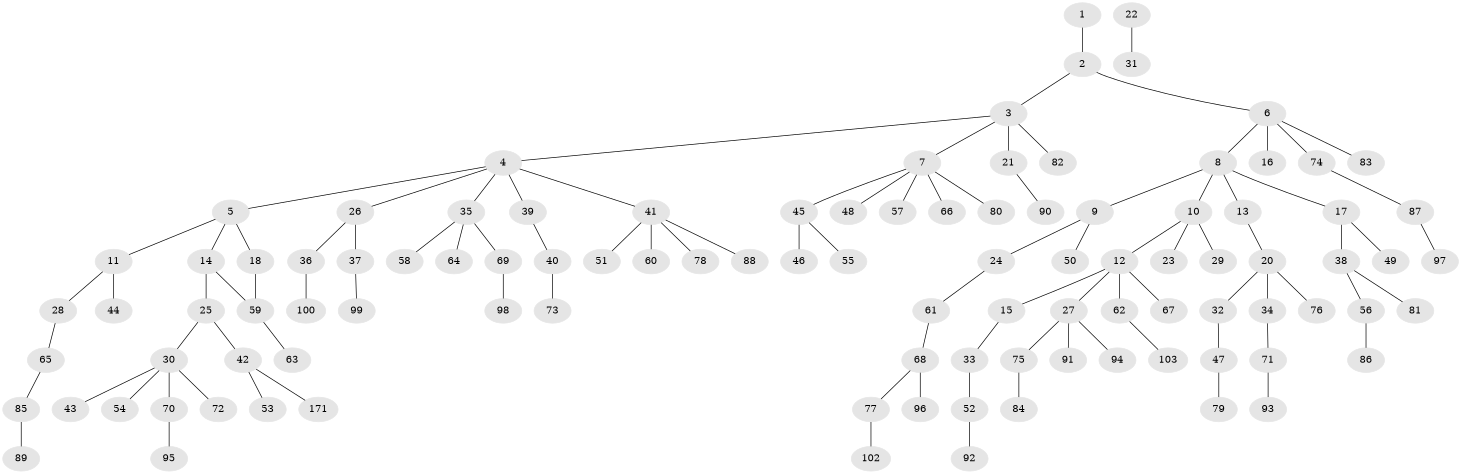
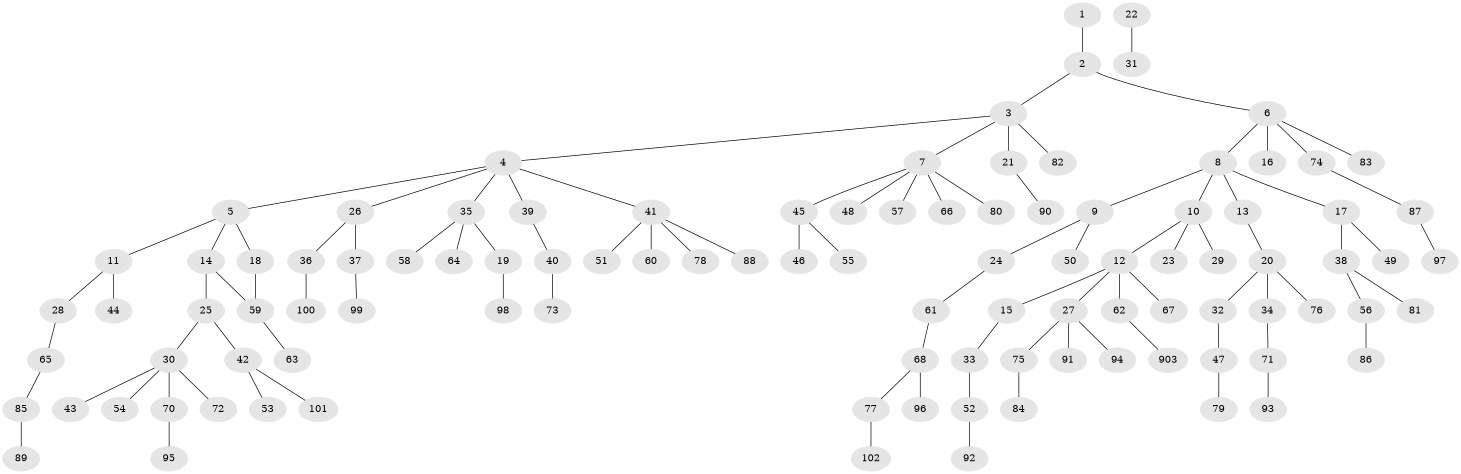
node "69": label "69" -> "19"
node "103": label "103" -> "903"
node "171": label "171" -> "101"
